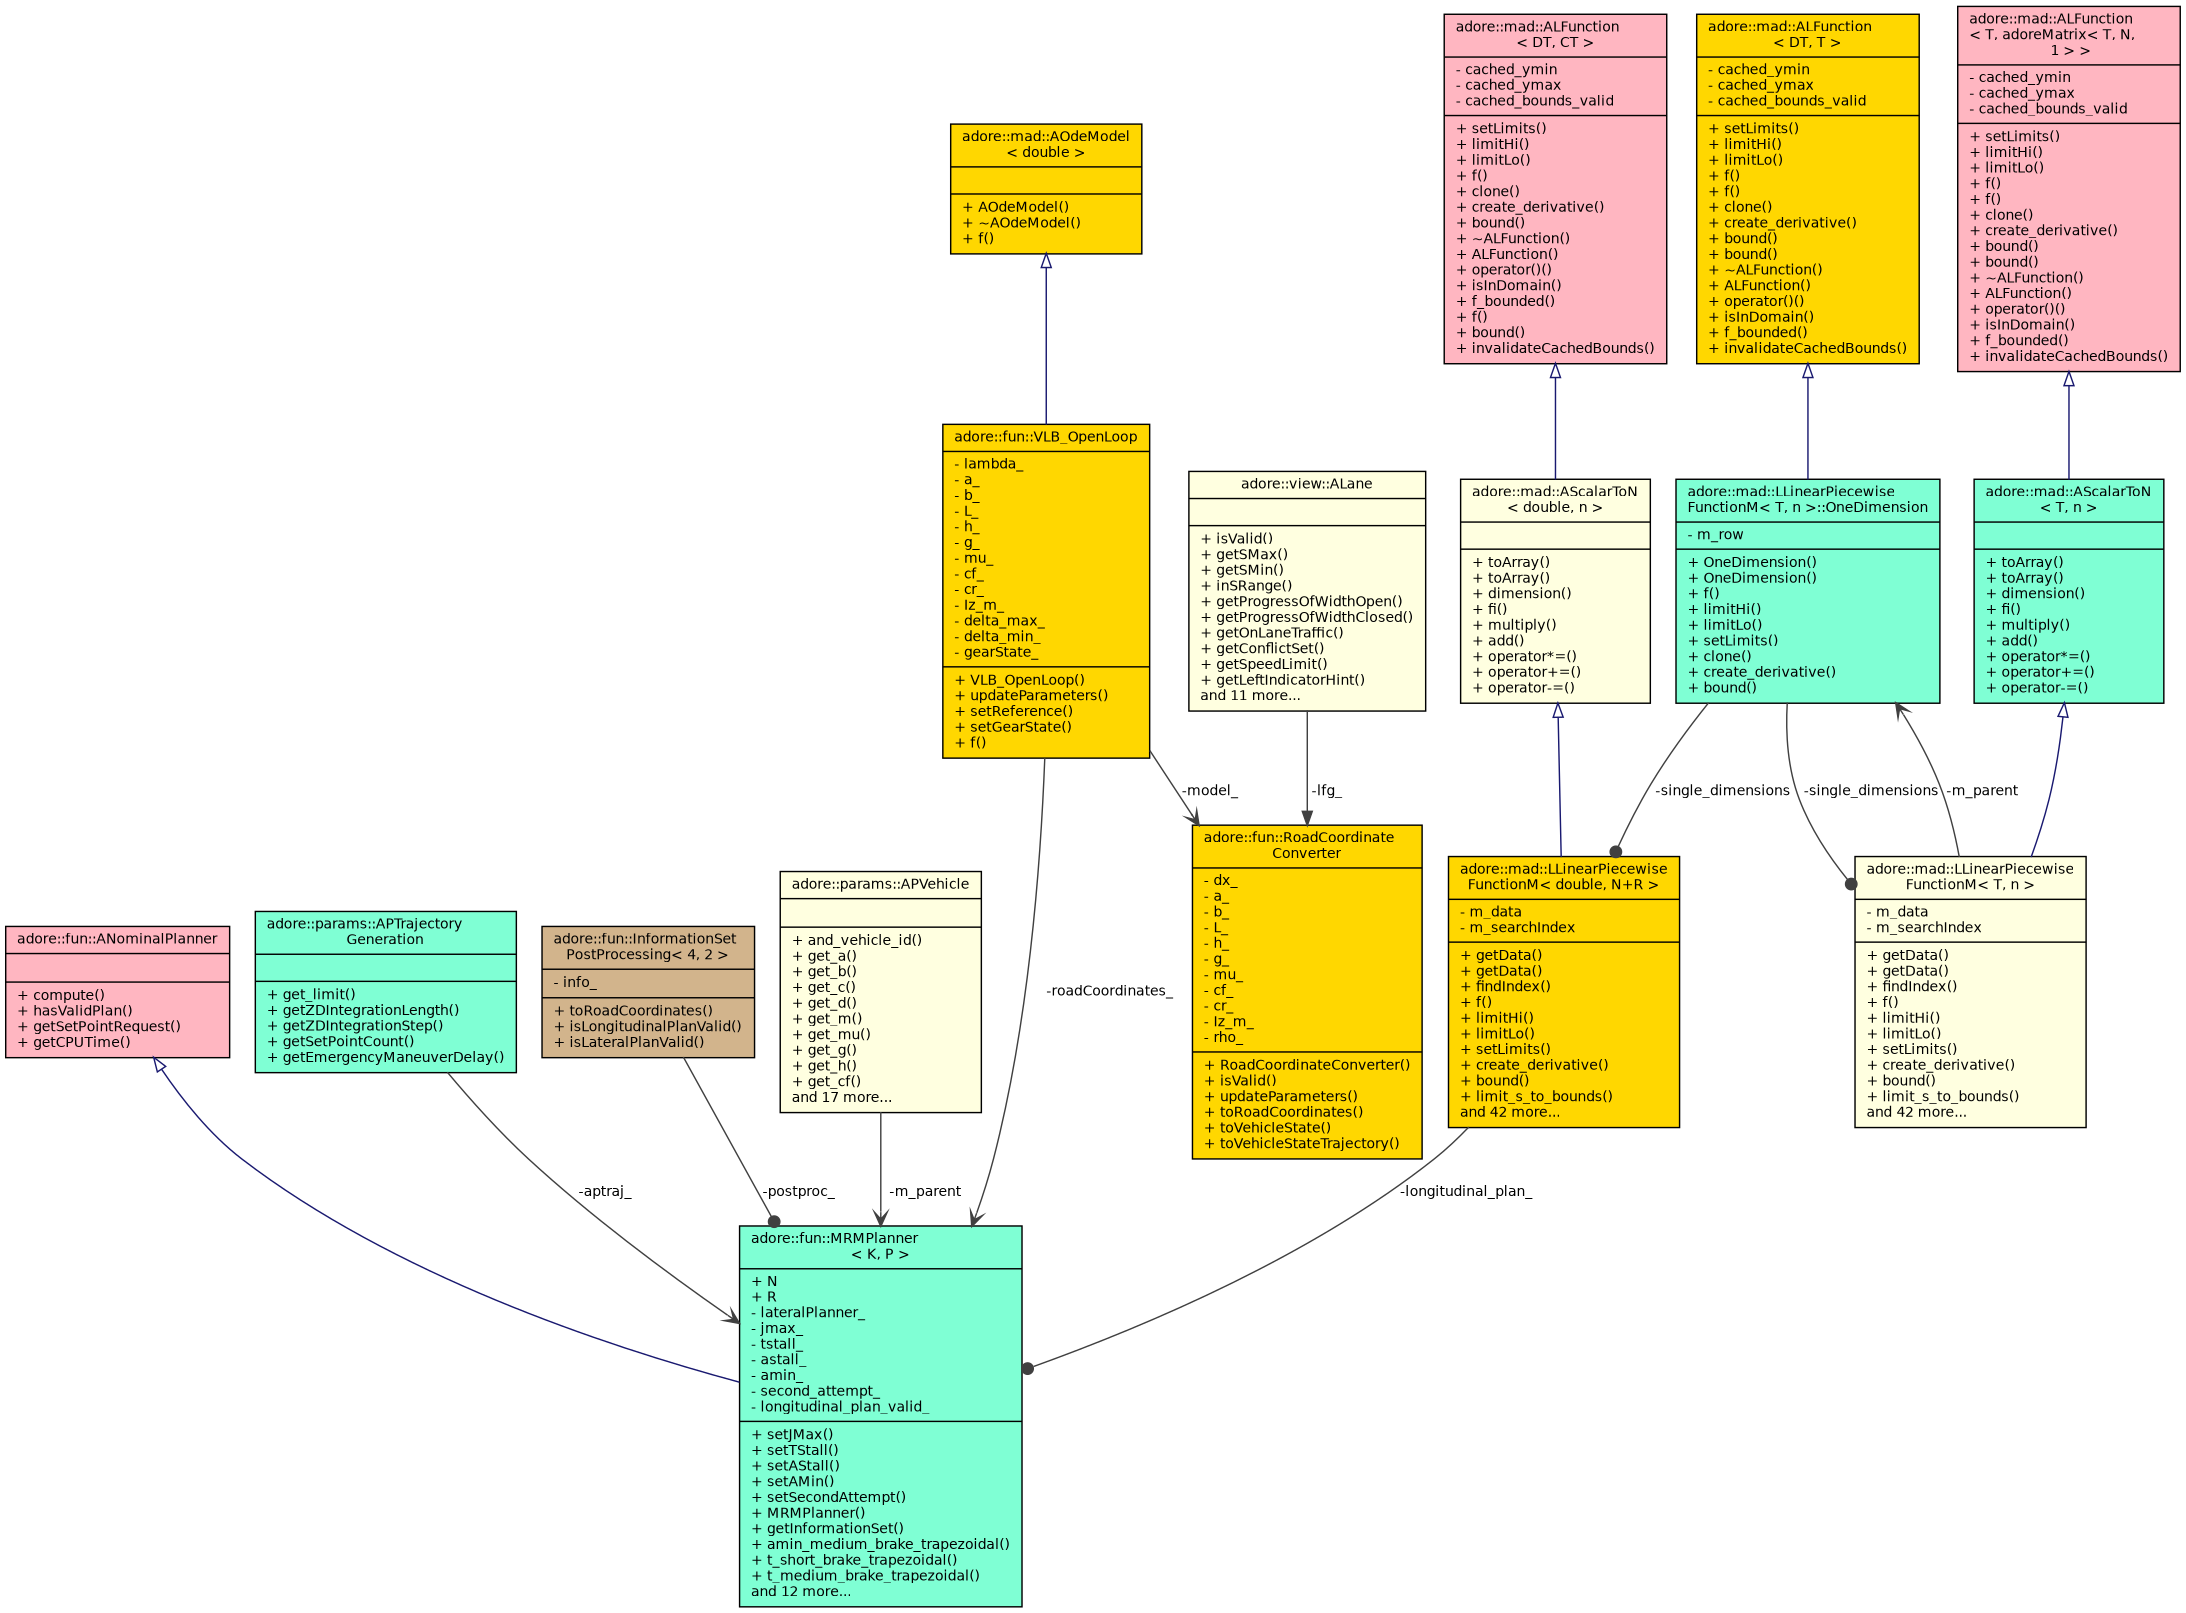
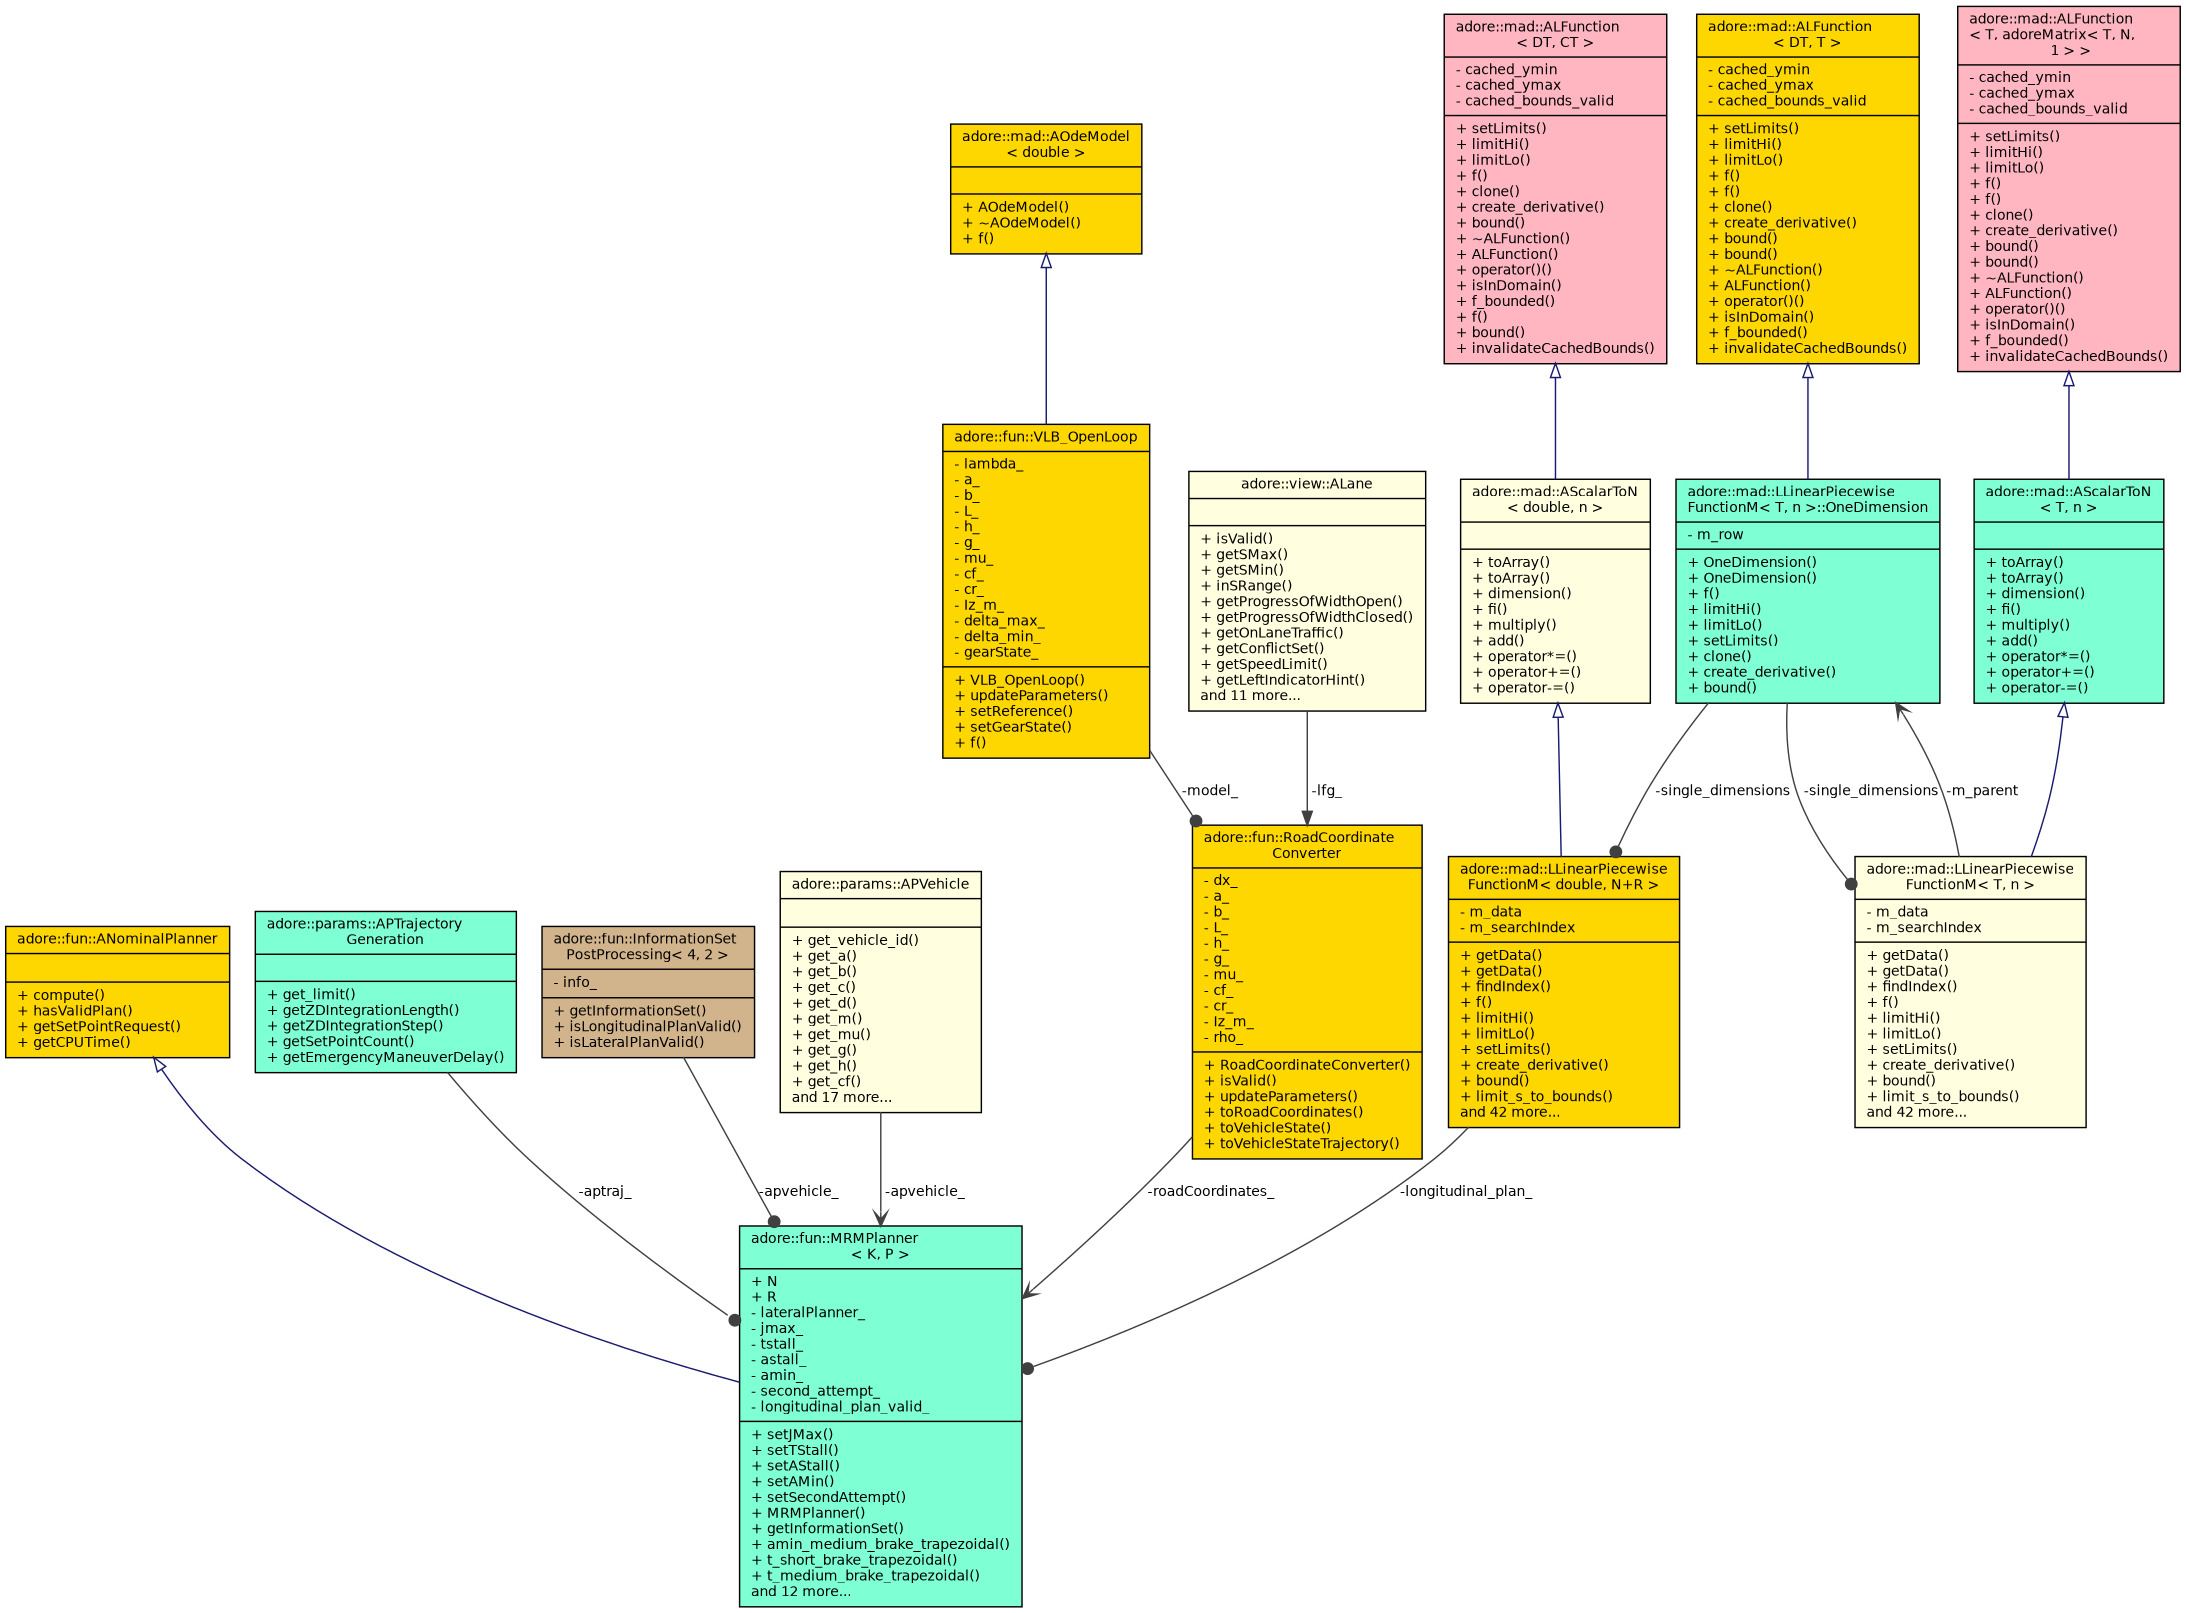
edge "adore::fun::VLB_OpenLoop" -> "adore::fun::RoadCoordinate": arrowhead vee -> dot
node "adore::params::APVehicle": text "+ and_vehicle_id()" -> "+ get_vehicle_id()"
edge "adore::fun::VLB_OpenLoop" -> "adore::fun::MRMPlanner": now "adore::fun::RoadCoordinate" -> "adore::fun::MRMPlanner"
node "adore::fun::ANominalPlanner": fillcolor lightpink -> gold
node "adore::fun::InformationSet": text "+ toRoadCoordinates()" -> "+ getInformationSet()"
edge "adore::fun::InformationSet" -> "adore::fun::MRMPlanner": label " -postproc_" -> " -apvehicle_"
edge "adore::params::APVehicle" -> "adore::fun::MRMPlanner": label " -m_parent" -> " -apvehicle_"
edge "adore::params::APTrajectory" -> "adore::fun::MRMPlanner": arrowhead vee -> dot
